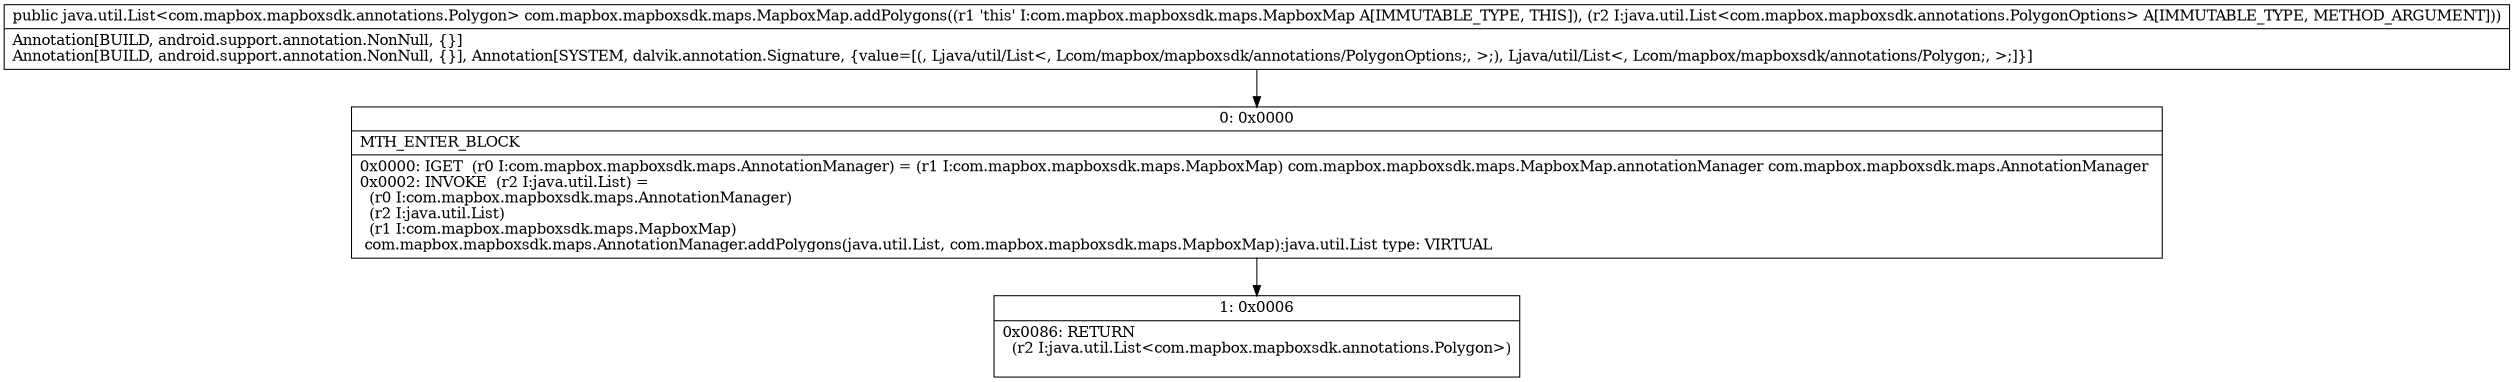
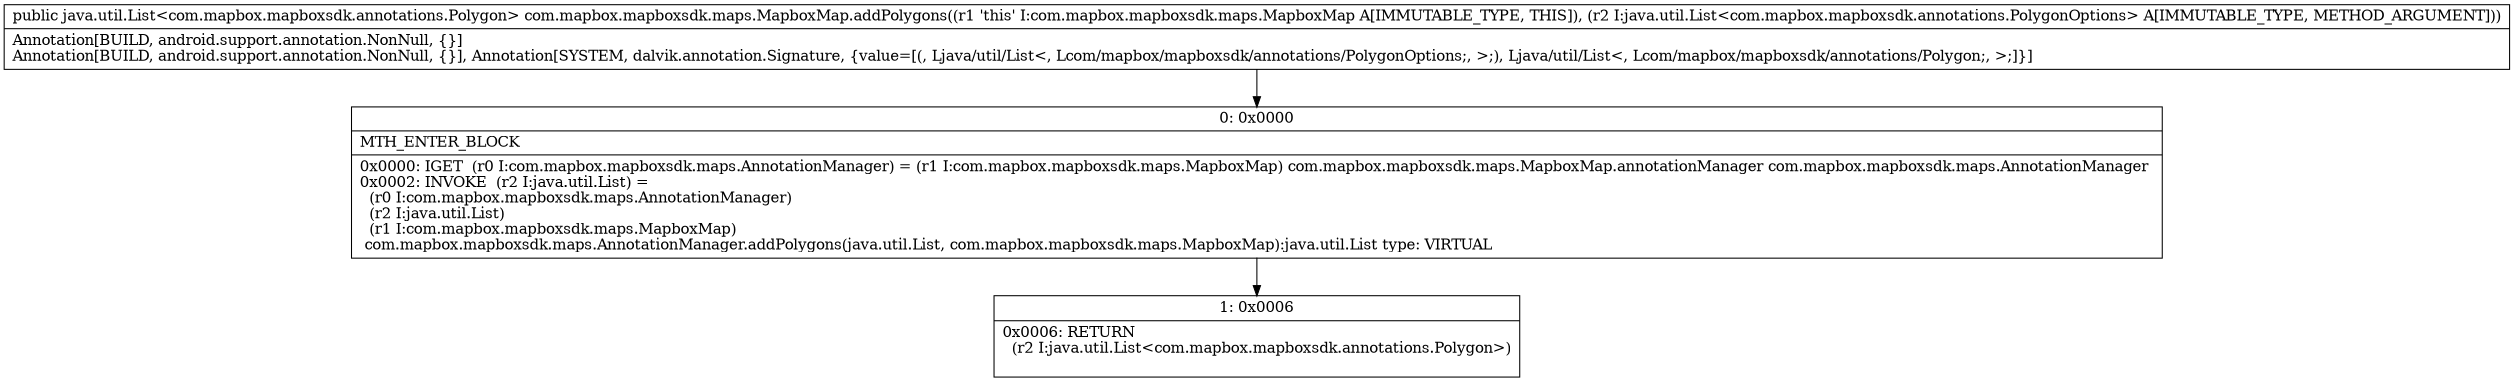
node "1: 0x0006": text "0x0086: RETURN" -> "0x0006: RETURN"
